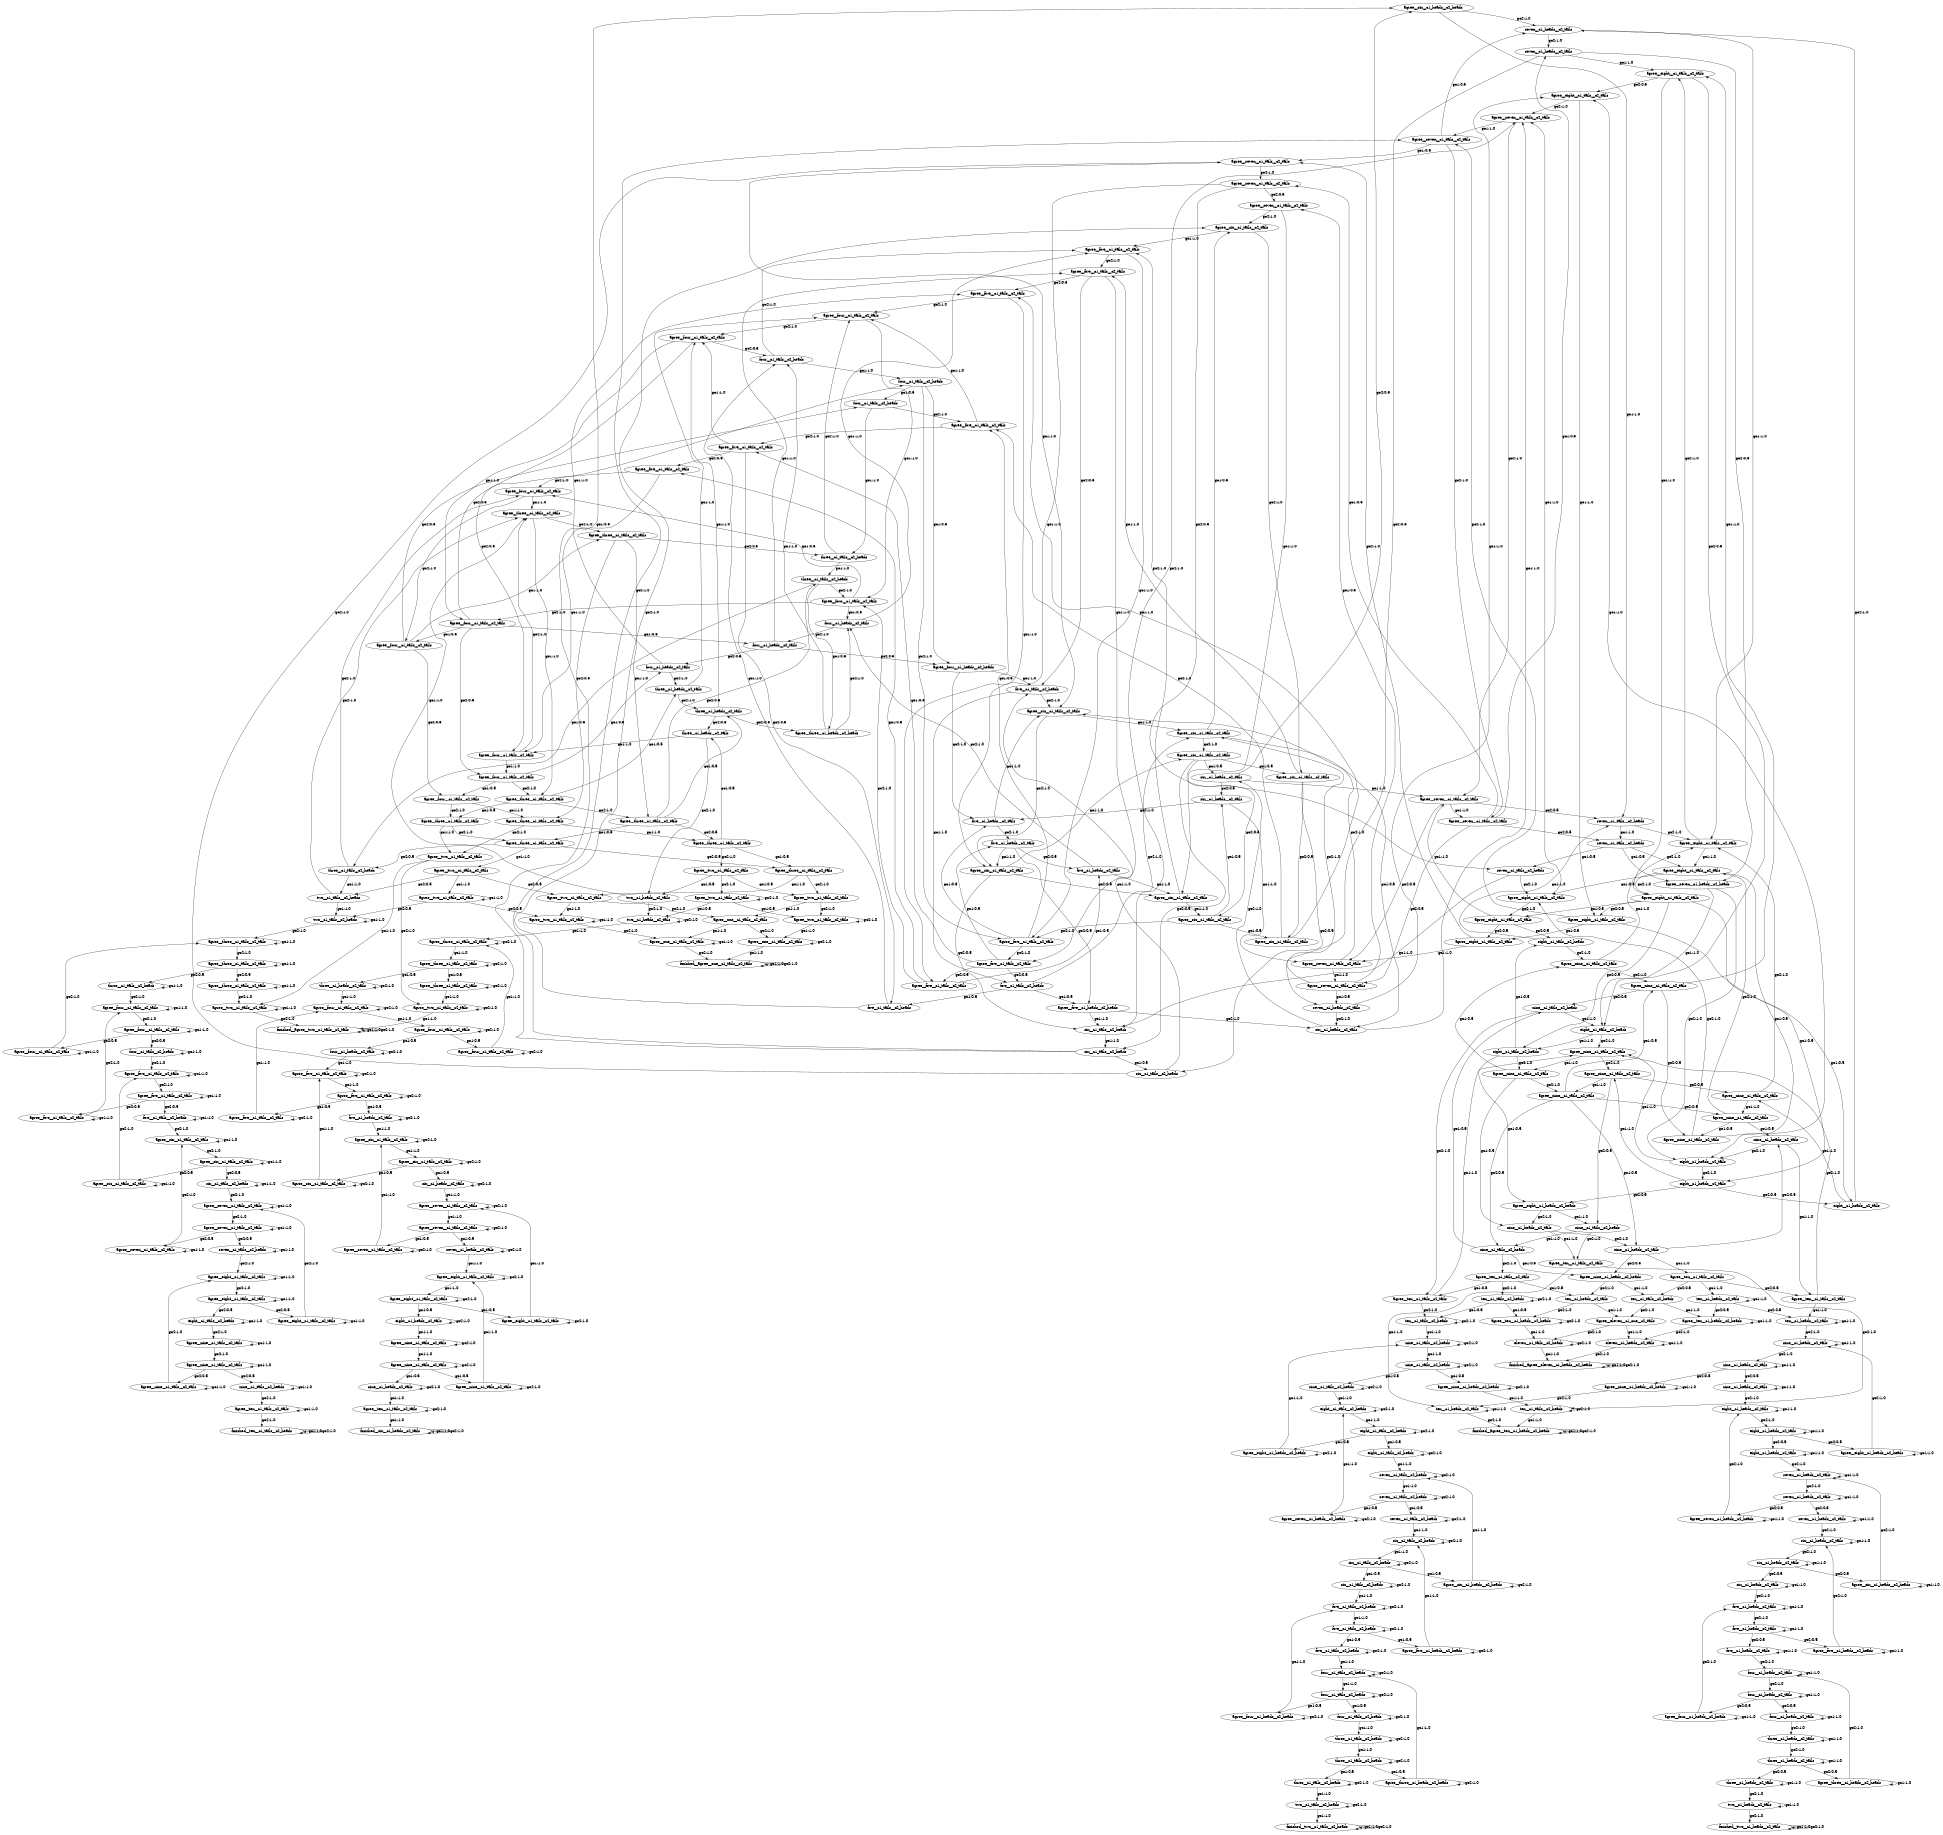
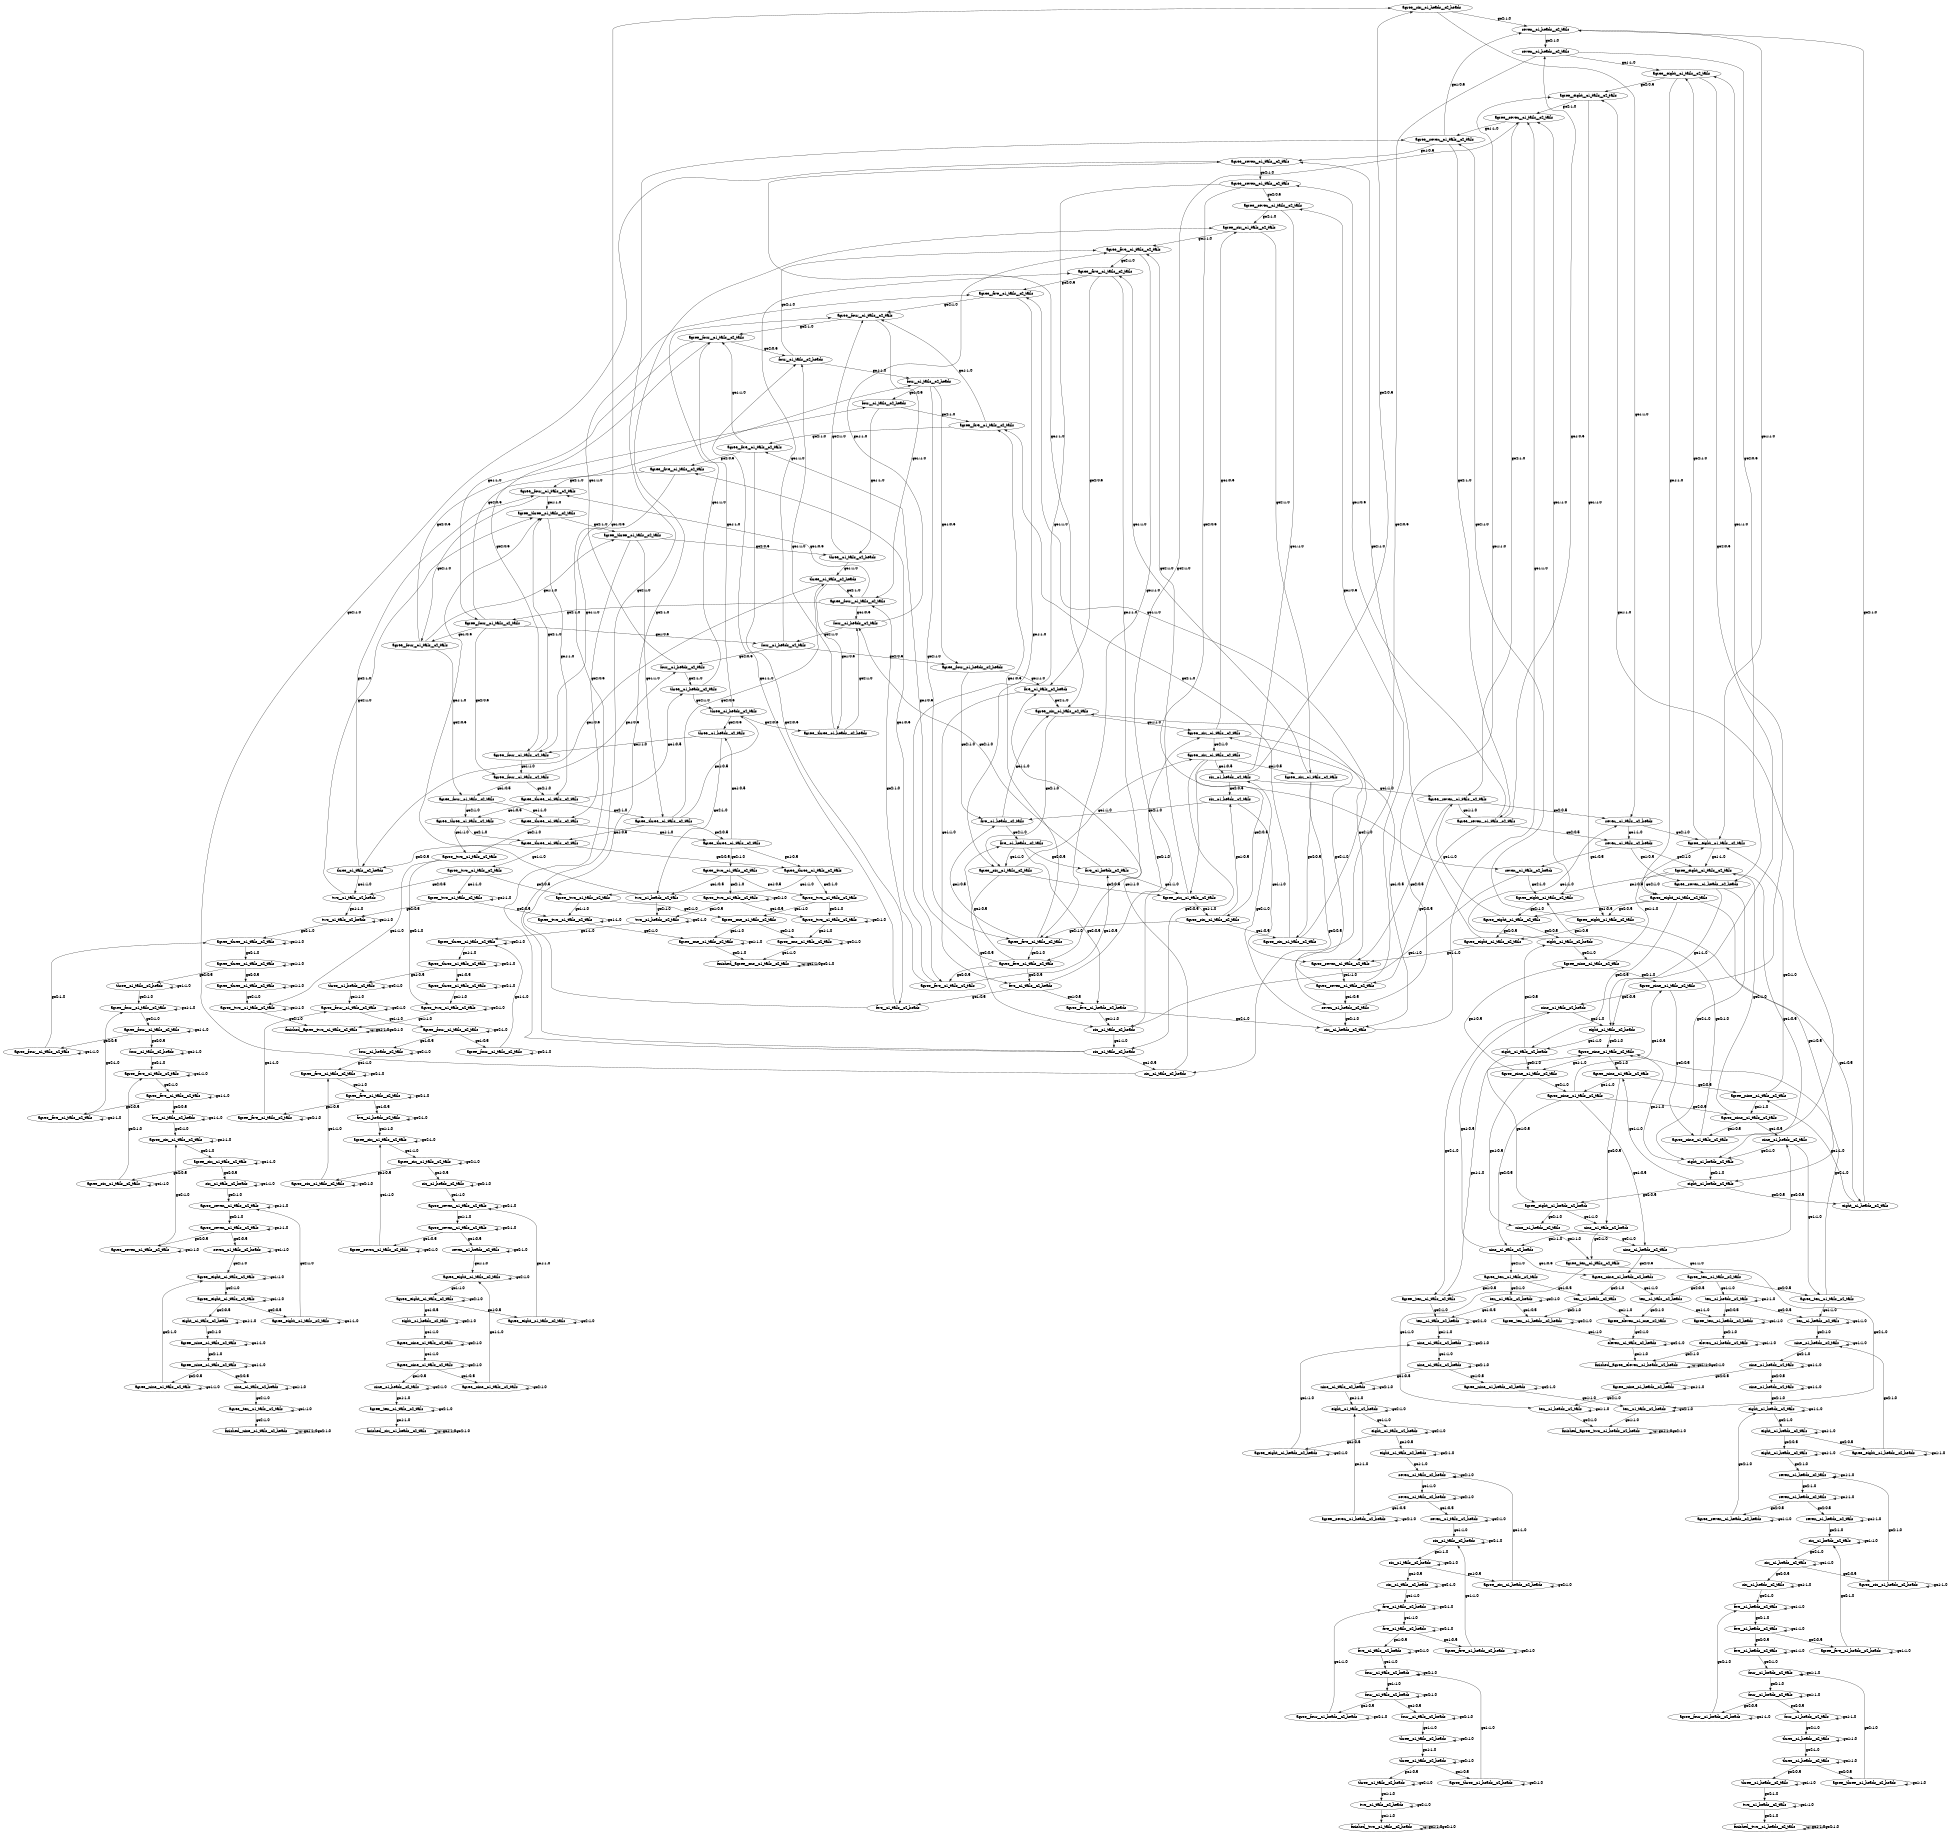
edge "agree__eleven__c1_one__c2_tails" -> "eleven__c1_heads__c2_tails": removed, label "go1:1.0"
node "finished__ten__c1_tails__c2_heads": label "finished__ten__c1_tails__c2_heads" -> "finished__nine__c1_tails__c2_heads"
node "finished__agree__ten__c1_heads__c2_heads": label "finished__agree__ten__c1_heads__c2_heads" -> "finished__agree__two__c1_heads__c2_heads"
